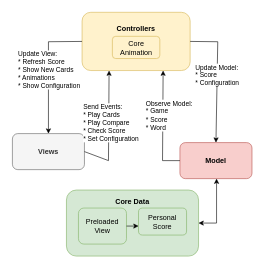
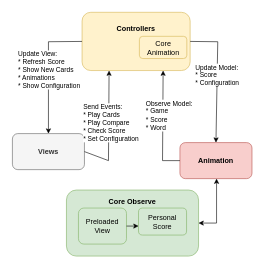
node "Core Animation": moved (136, 47) -> (163, 47)
node "Model": label "Model" -> "Animation"
node "Core Data": label "Core Data" -> "Core Observe"
